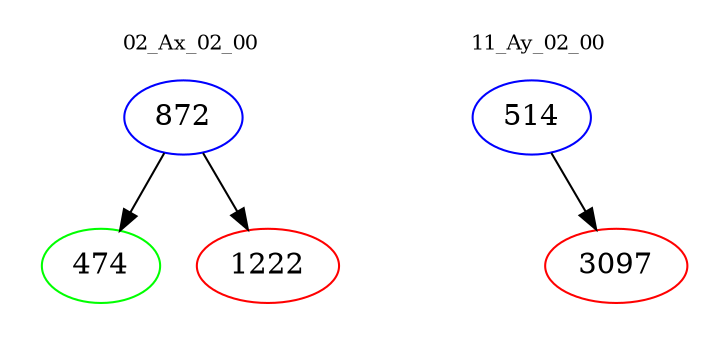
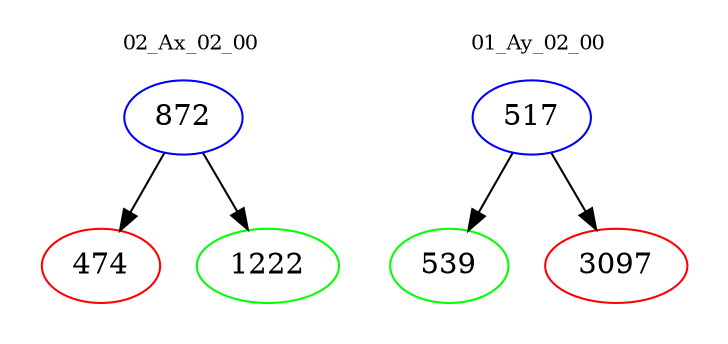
cluster "11_Ay_02_00": label "11_Ay_02_00" -> "01_Ay_02_00"
node "514": label "514" -> "517"
node "474": color green -> red
node "1222": color red -> green
node "539": added
